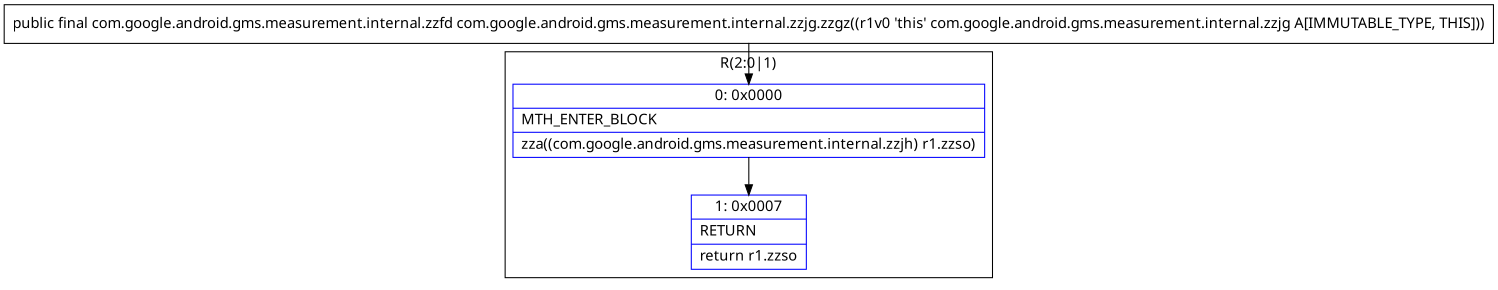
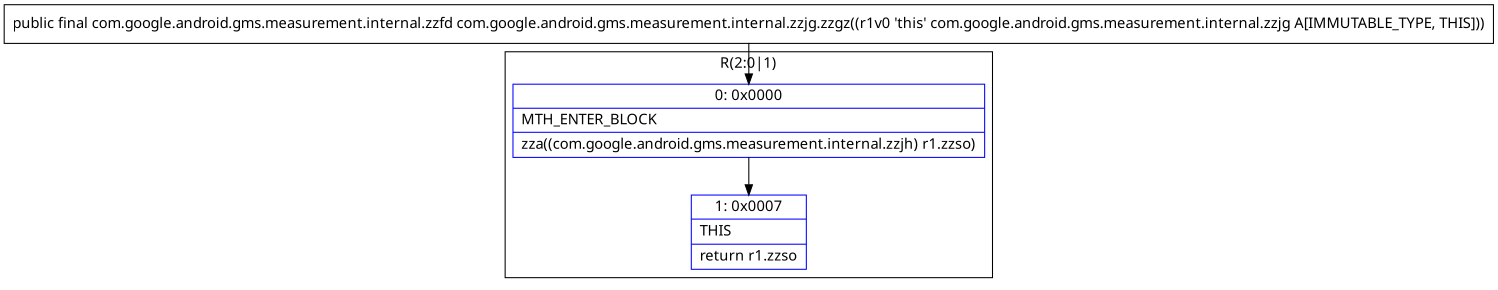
node "1: 0x0007": text "RETURN" -> "THIS"
